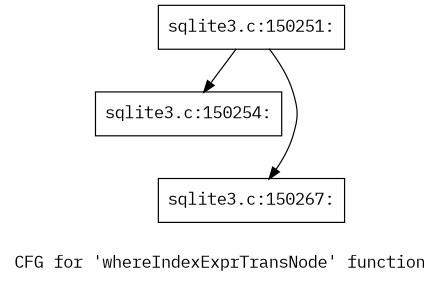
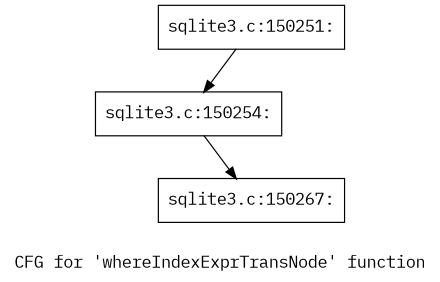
edge "sqlite3.c:150251:" -> "sqlite3.c:150267:": now "sqlite3.c:150254:" -> "sqlite3.c:150267:"
